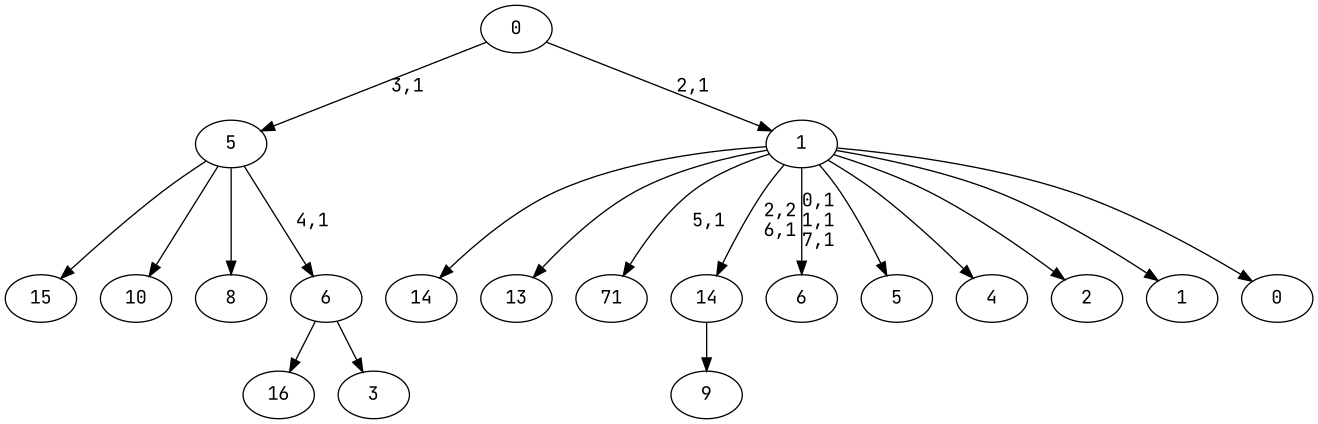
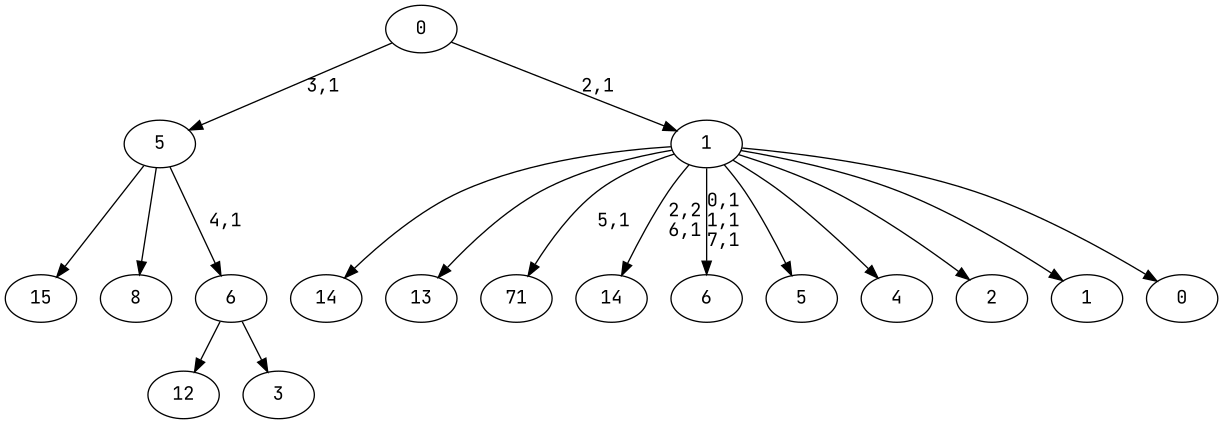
node "10": removed
node "16": label "16" -> "12"
node "9": removed
